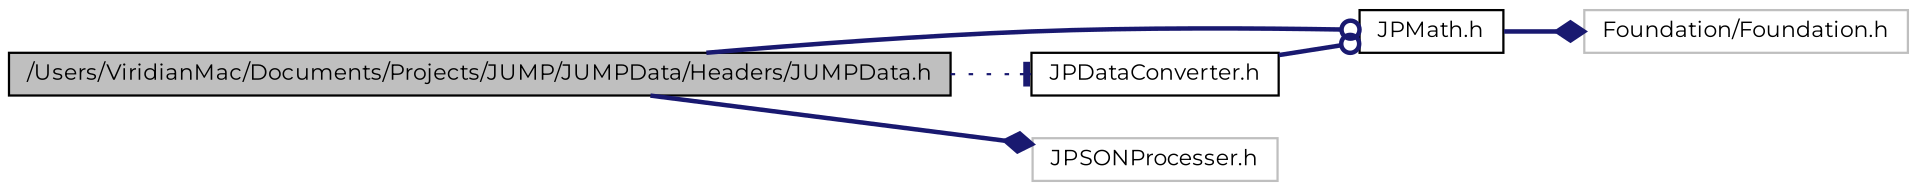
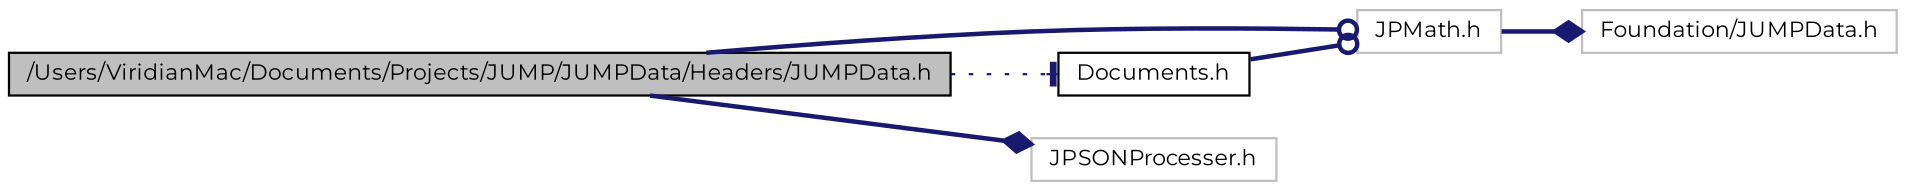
node "JPMath.h": color black -> grey75
node "Foundation/Foundation.h": label "Foundation/Foundation.h" -> "Foundation/JUMPData.h"
node "JPDataConverter.h": label "JPDataConverter.h" -> "Documents.h"
